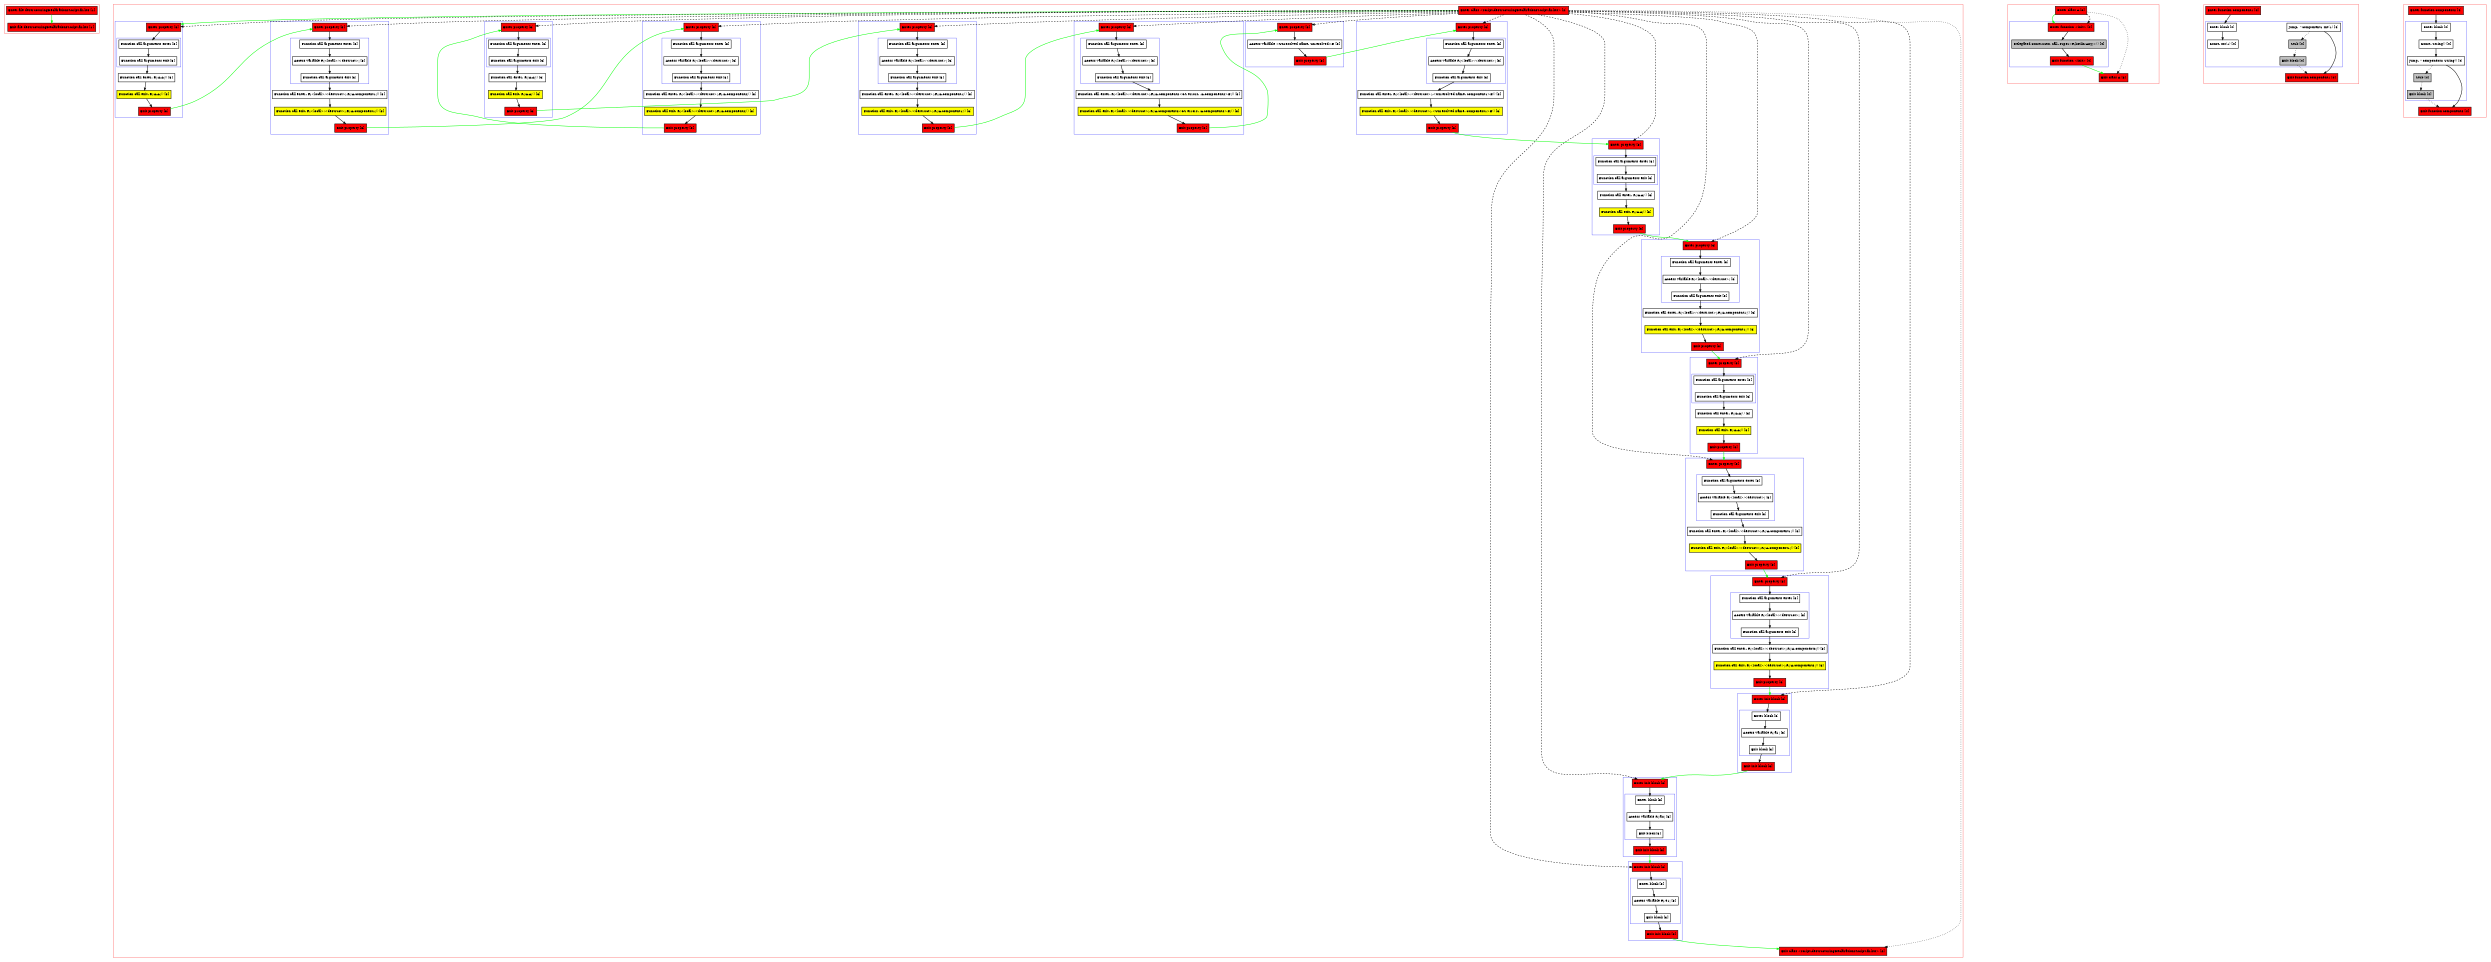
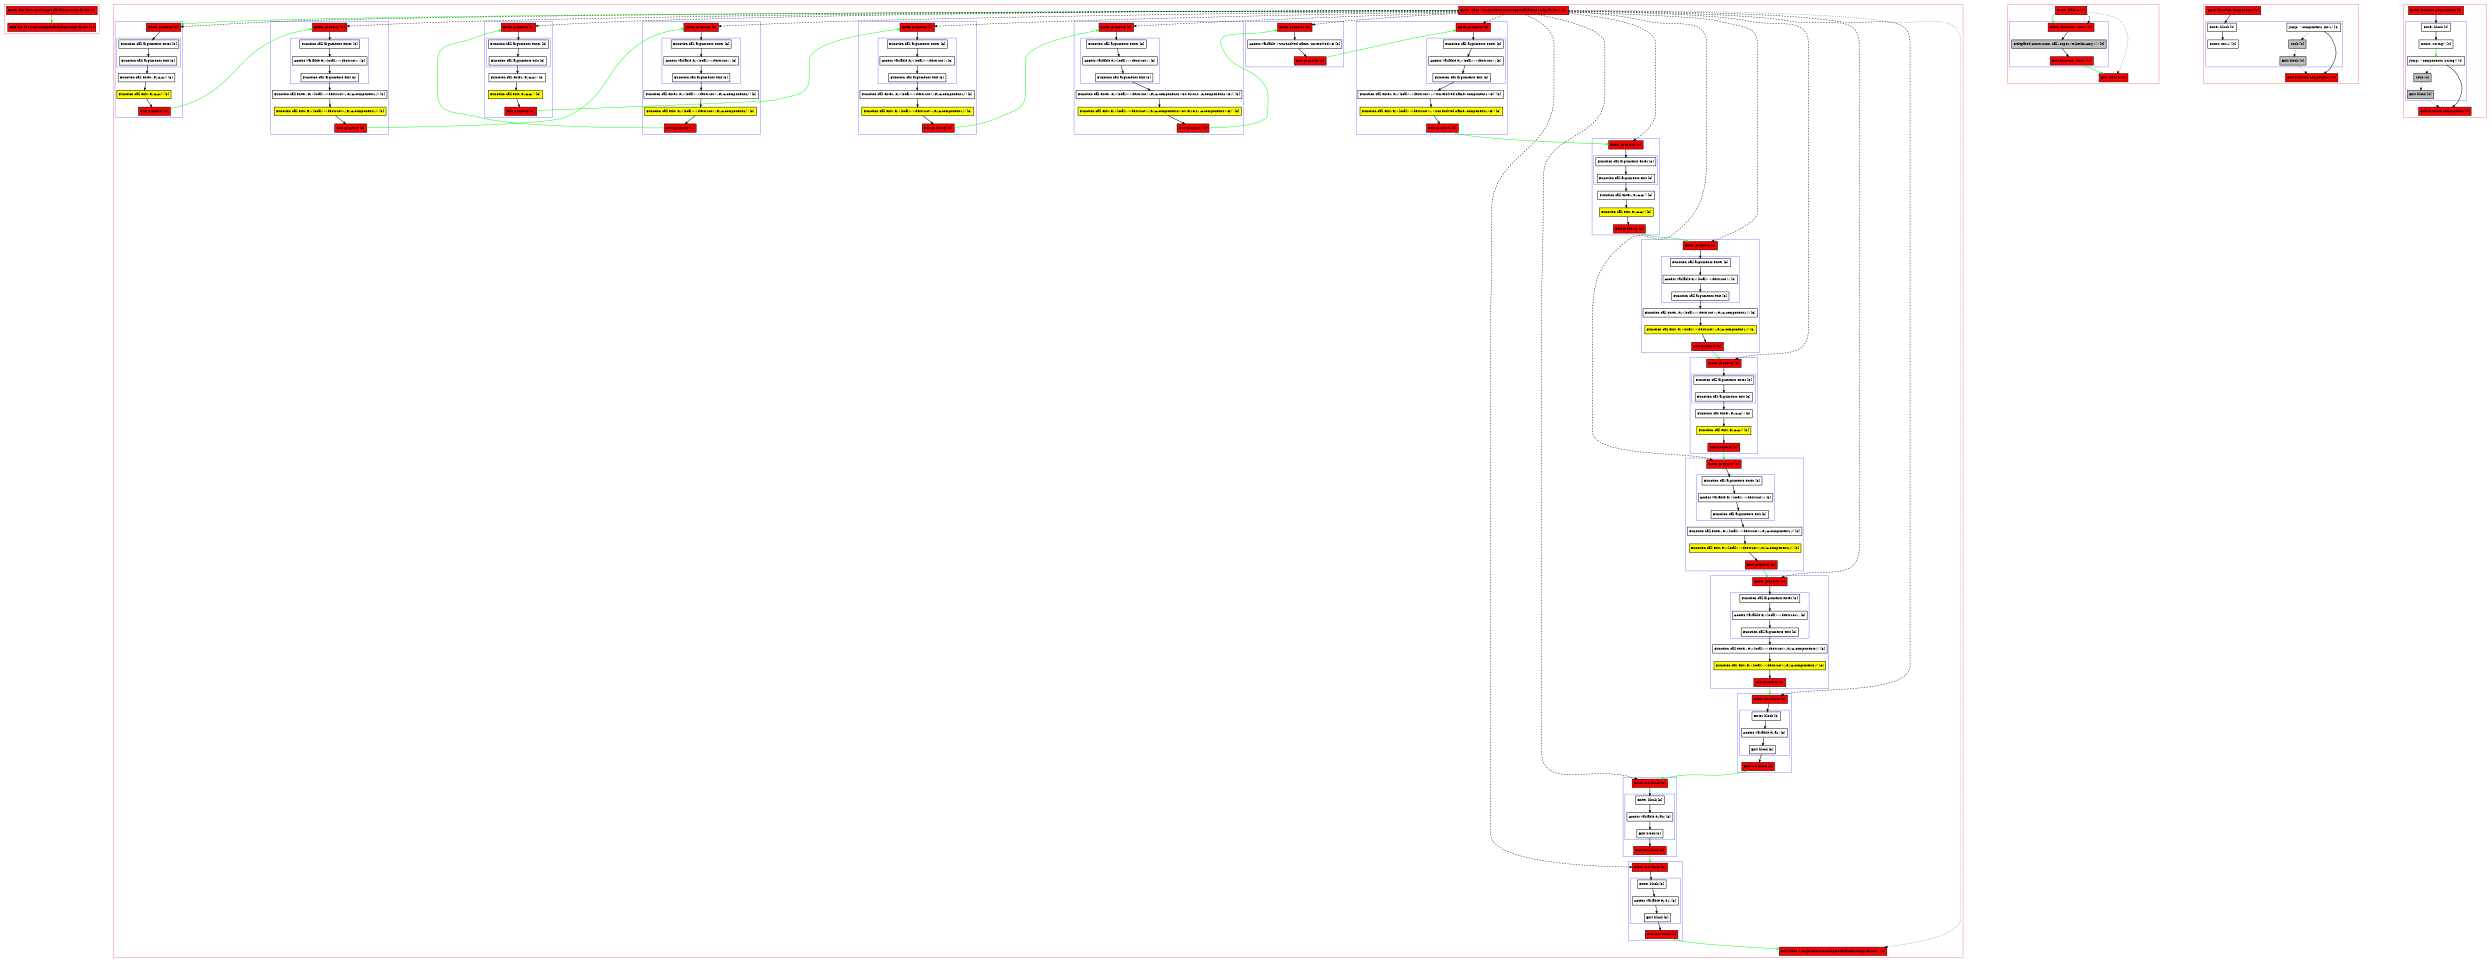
edge "Const: String() [4]" -> "Jump: ^component2 String() [4]": color black -> green
